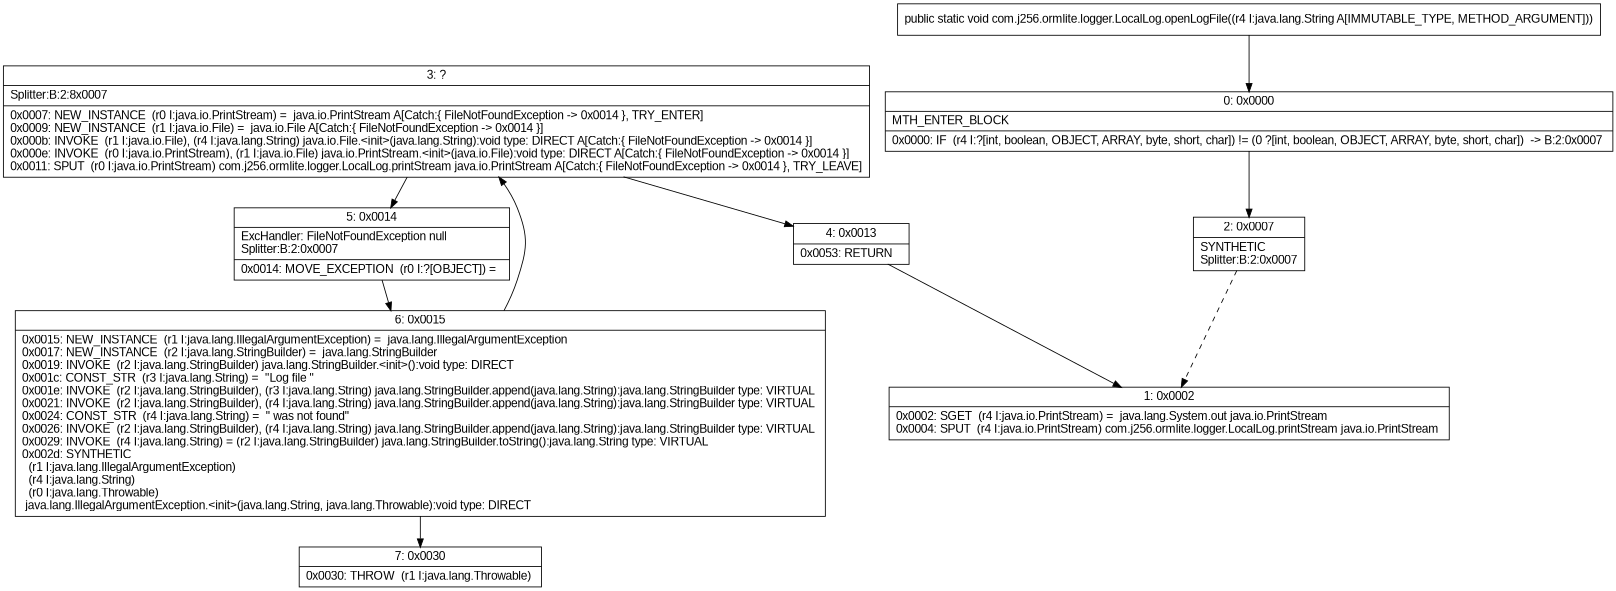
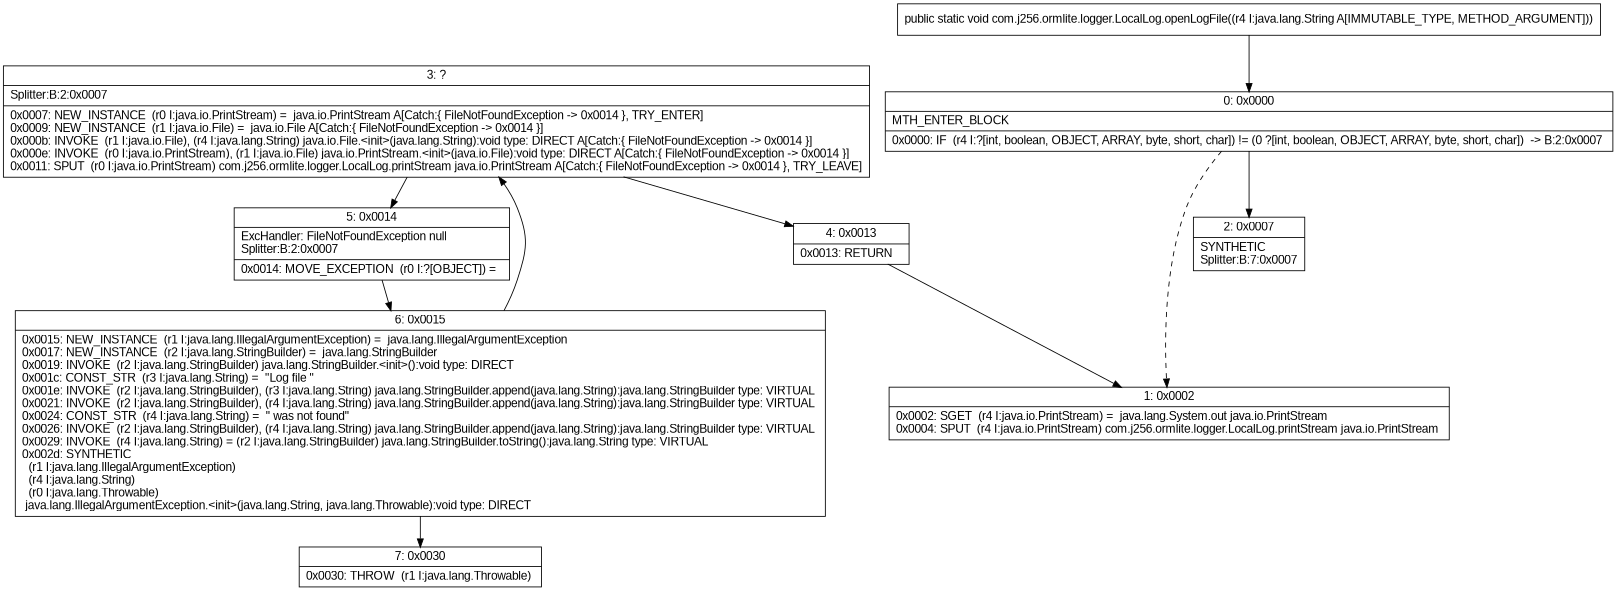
node "3: ?": text "Splitter:B:2:8x0007" -> "Splitter:B:2:0x0007"
node "4: 0x0013": text "0x0053: RETURN" -> "0x0013: RETURN"
node "2: 0x0007": text "Splitter:B:2:0x0007" -> "Splitter:B:7:0x0007"
edge "2: 0x0007" -> "1: 0x0002": now "0: 0x0000" -> "1: 0x0002"
